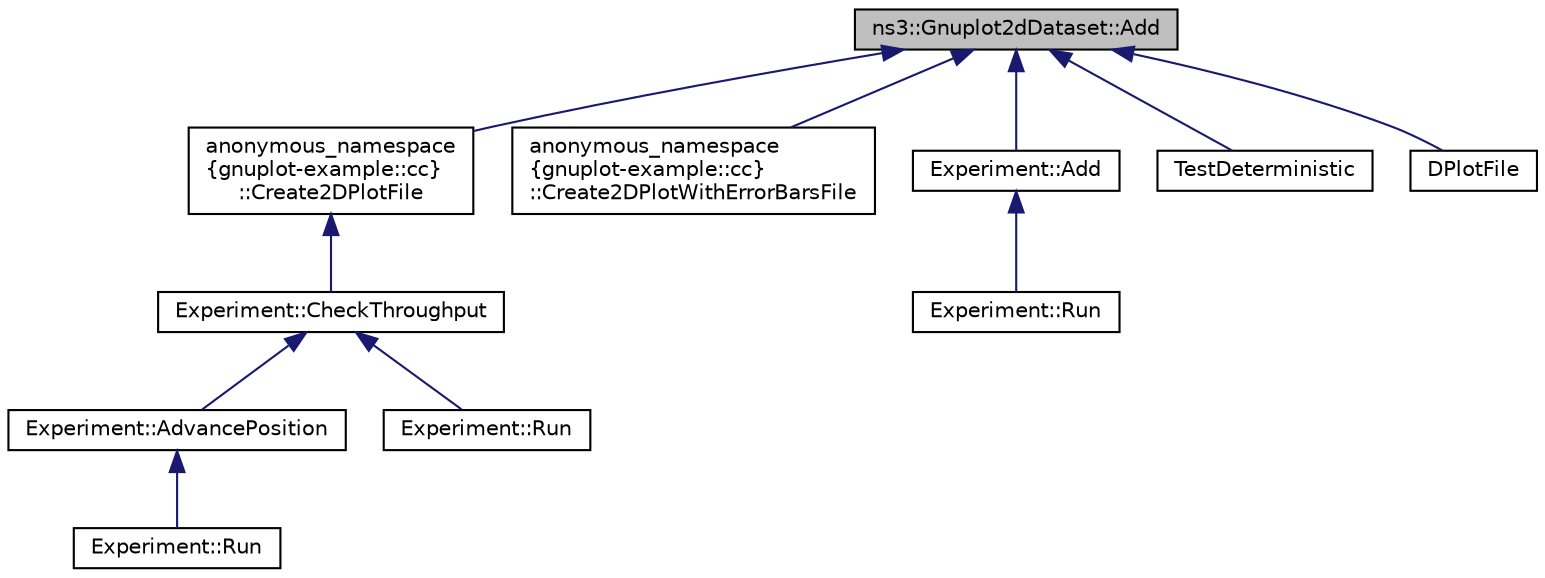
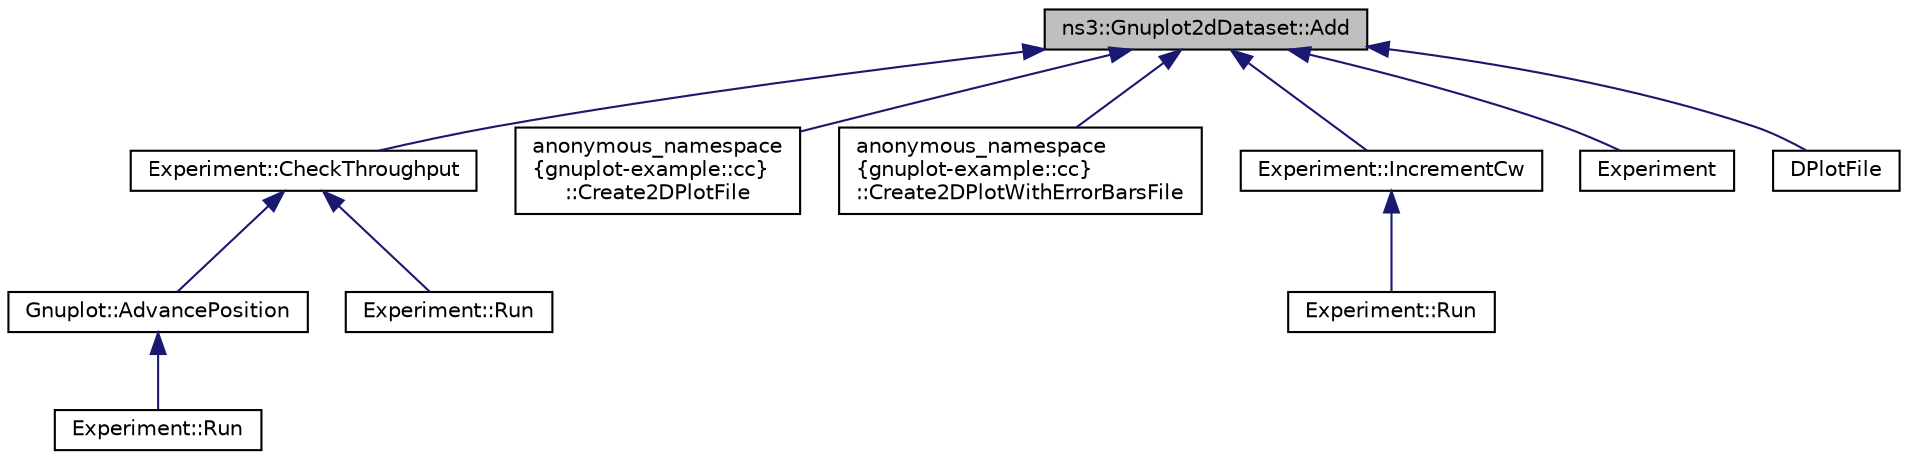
node "Experiment::Add": label "Experiment::Add" -> "Experiment::IncrementCw"
node "TestDeterministic": label "TestDeterministic" -> "Experiment"
edge "Experiment::CheckThroughput" -> "anonymous_namespace {gnuplot-example::cc} ::Create2DPlotFile": now "Experiment::CheckThroughput" -> "ns3::Gnuplot2dDataset::Add"
node "Experiment::AdvancePosition": label "Experiment::AdvancePosition" -> "Gnuplot::AdvancePosition"
